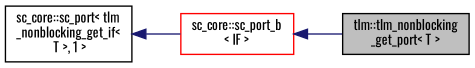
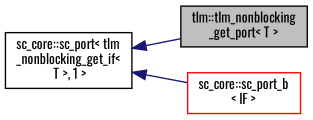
edge "tlm::tlm_nonblocking _get_port< T >" -> "sc_core::sc_port_b < IF >": now "tlm::tlm_nonblocking _get_port< T >" -> "sc_core::sc_port< tlm _nonblocking_get_if< T >, 1 >"
